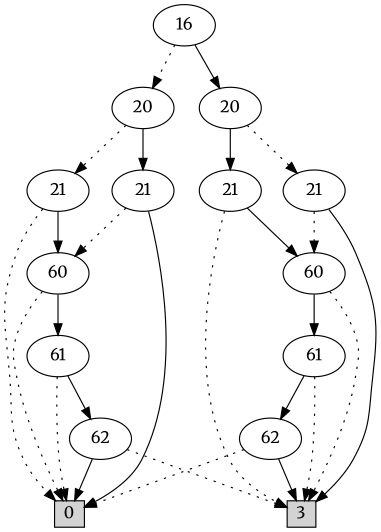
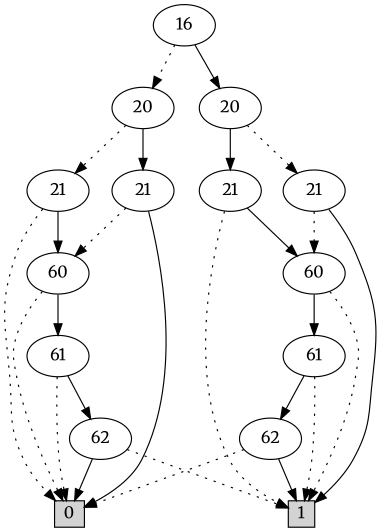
node "3": label "3" -> "1"
